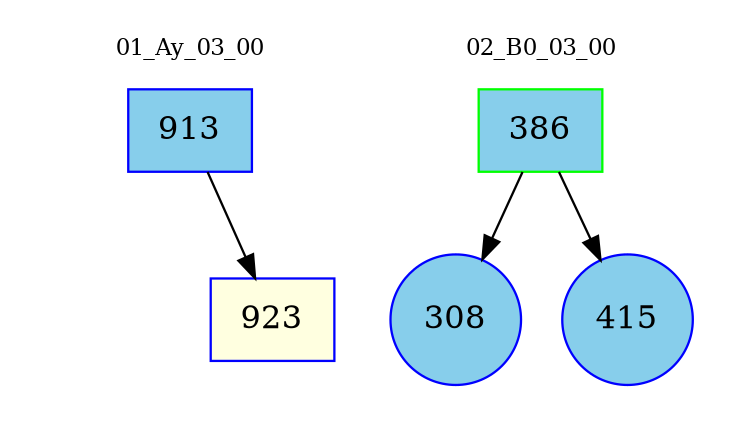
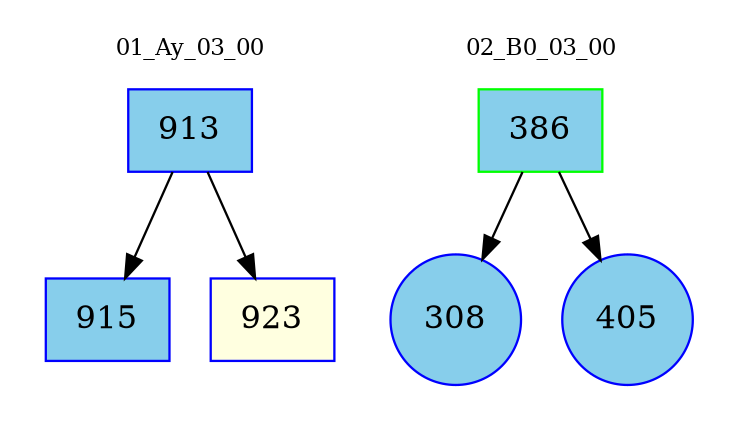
node "915": added
node "415": label "415" -> "405"
